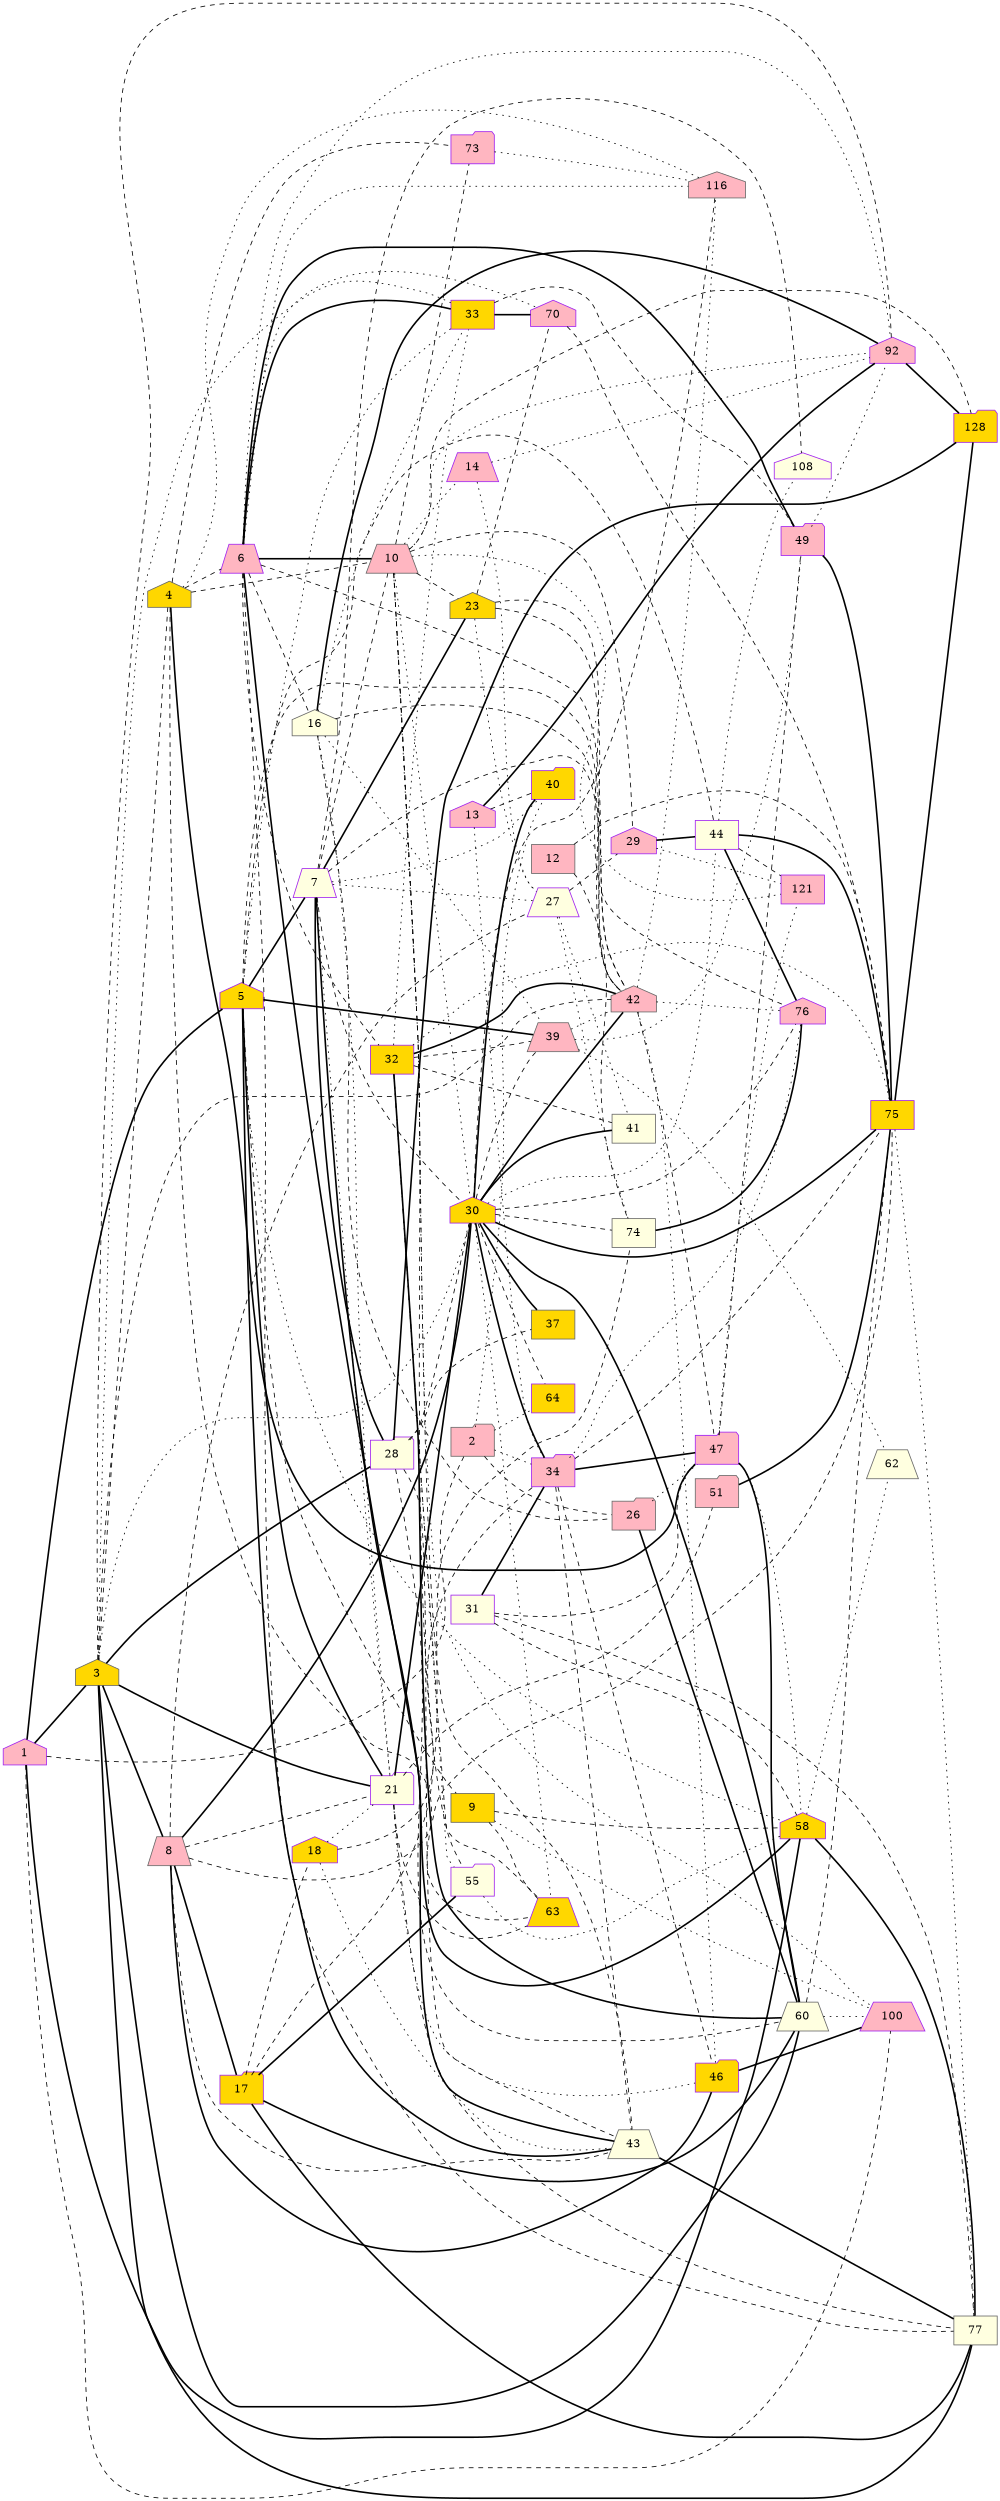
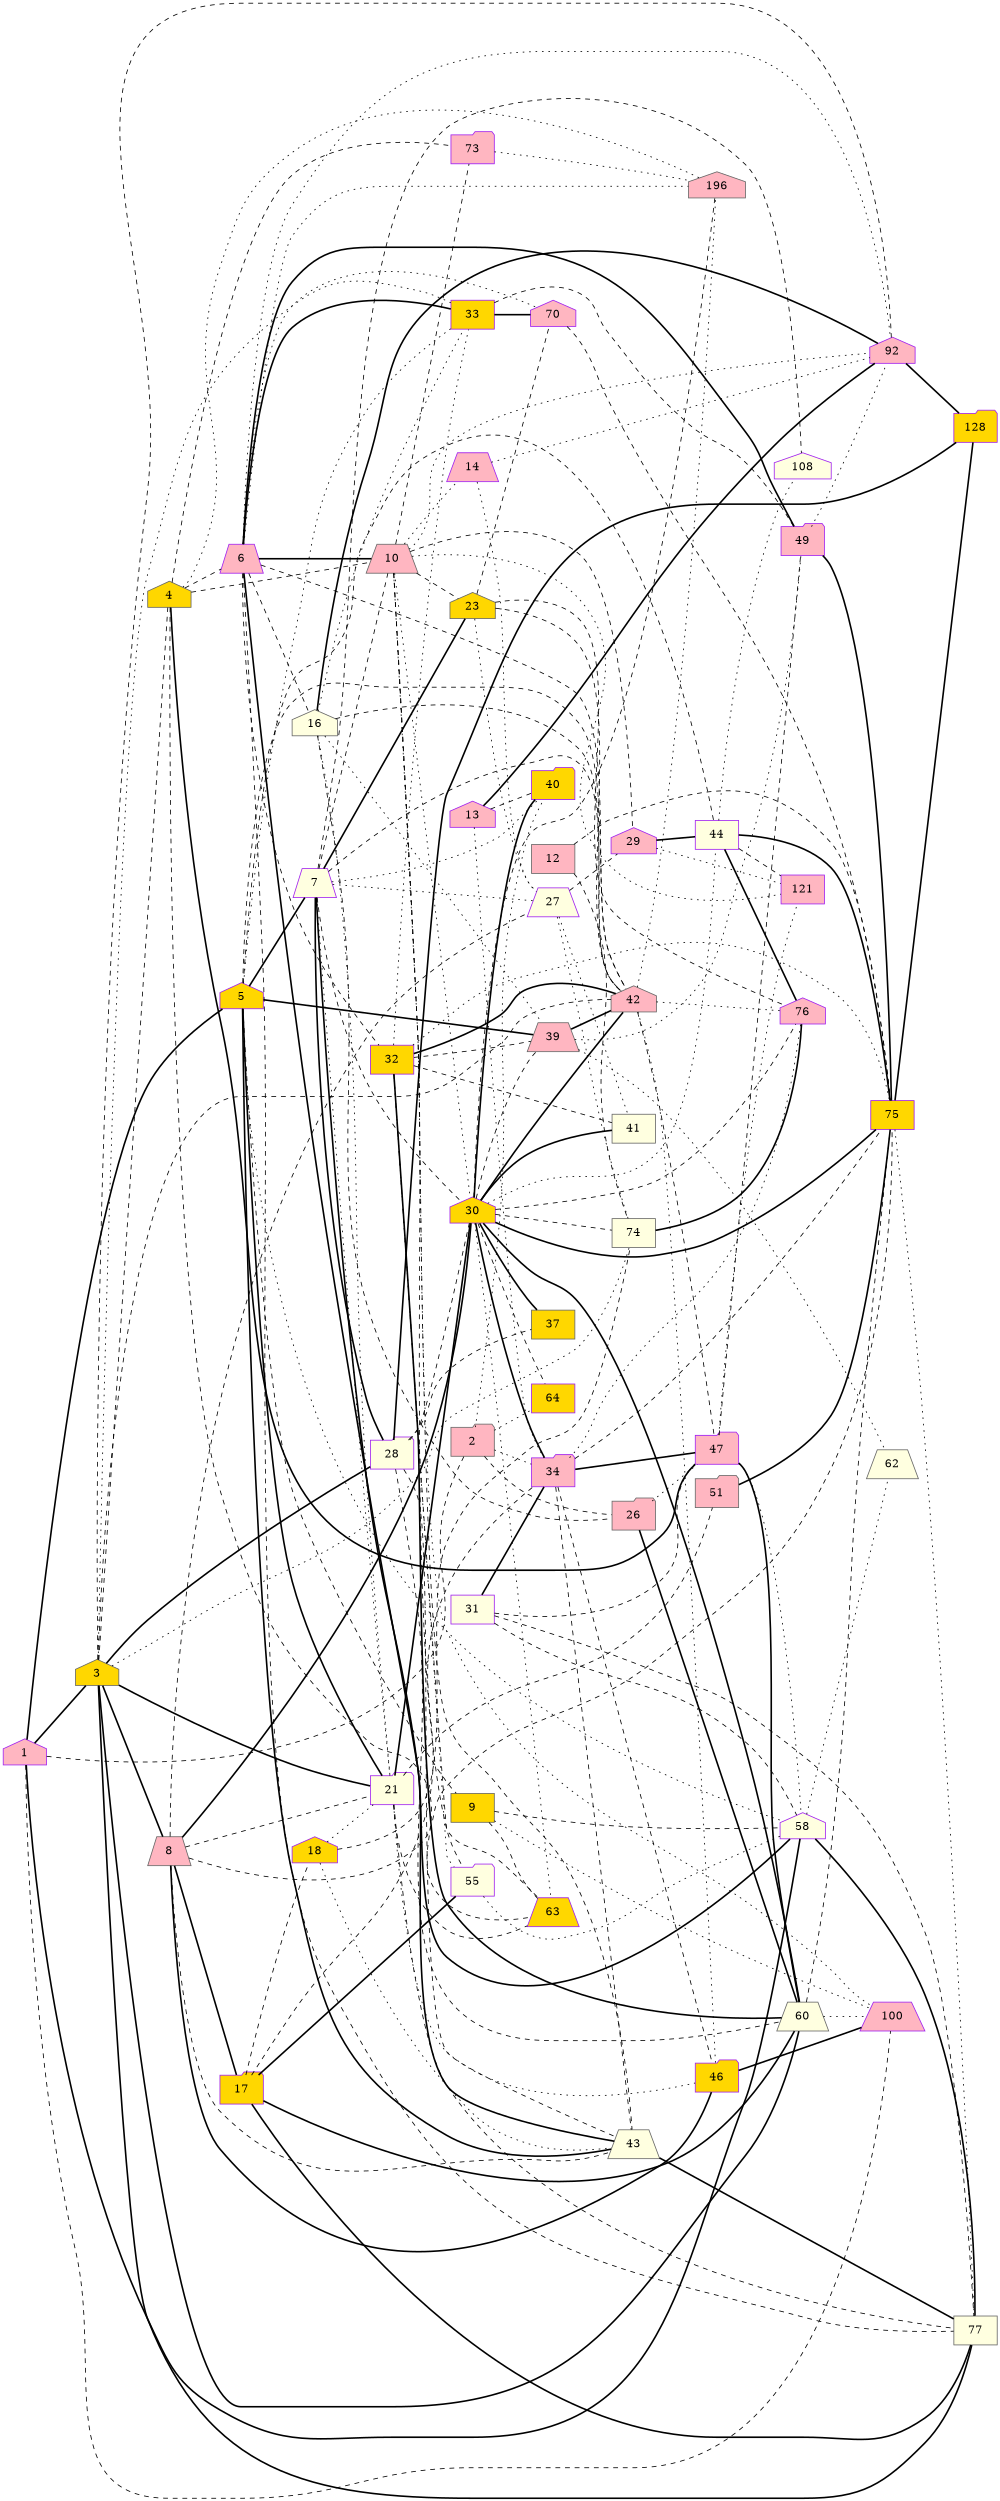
node "116": label "116" -> "196"
edge "128" -- "10": removed
edge "42" -- "39": style dotted -> bold
edge "30" -- "3": now "74" -- "3"
node "58": fillcolor gold -> lightyellow
